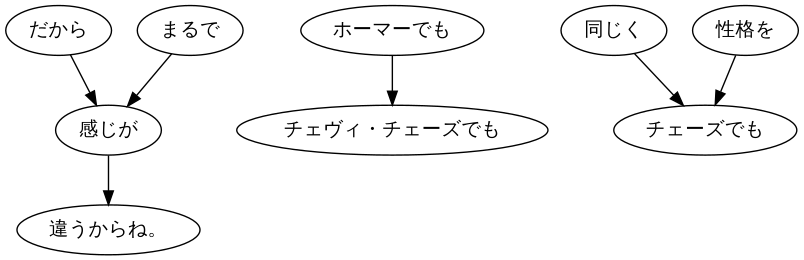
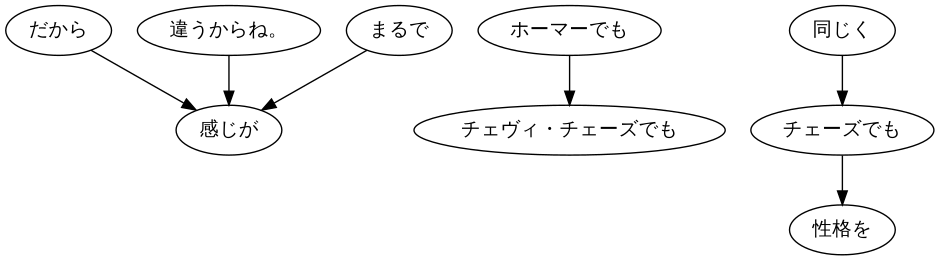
edge "性格を" -> "チェーズでも": reversed
edge "感じが" -> "違うからね。": reversed
